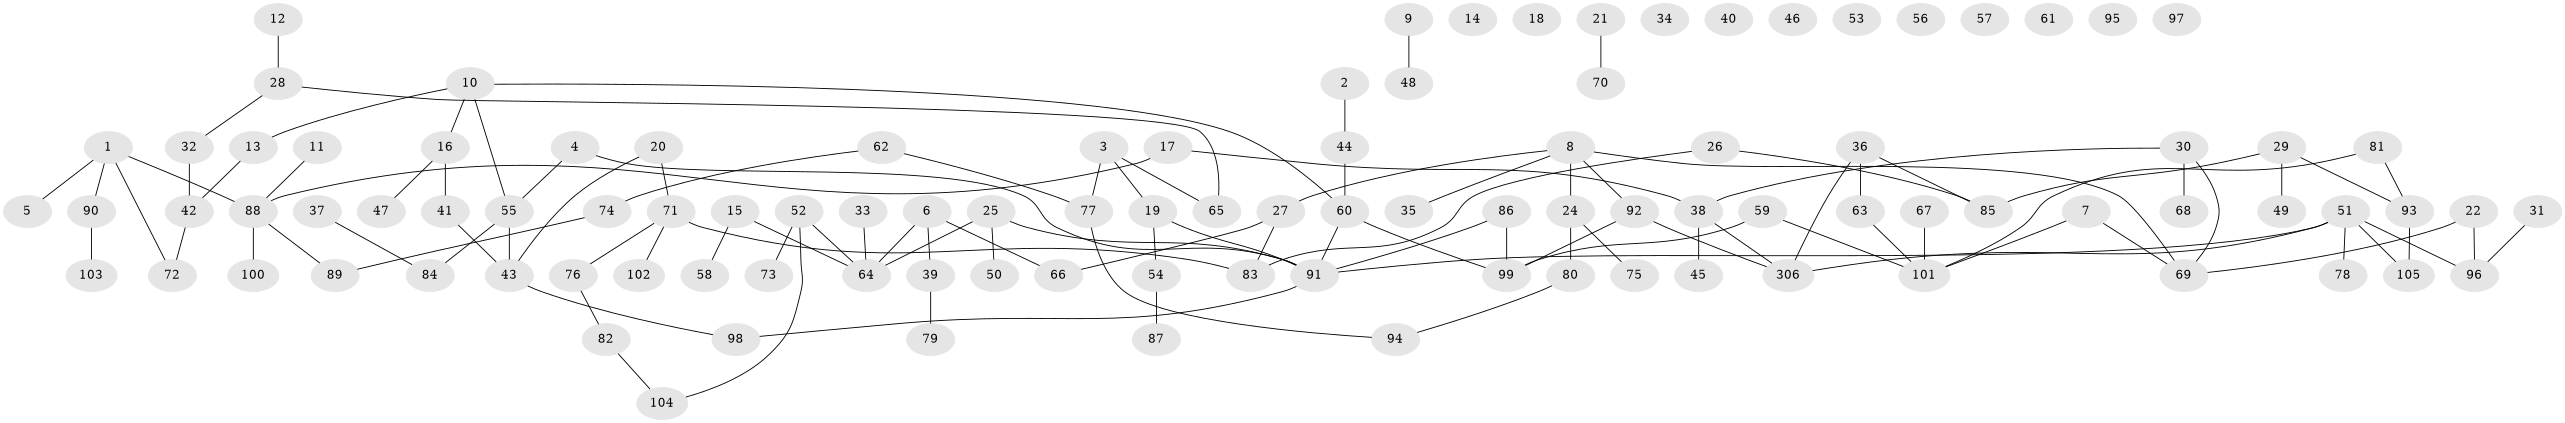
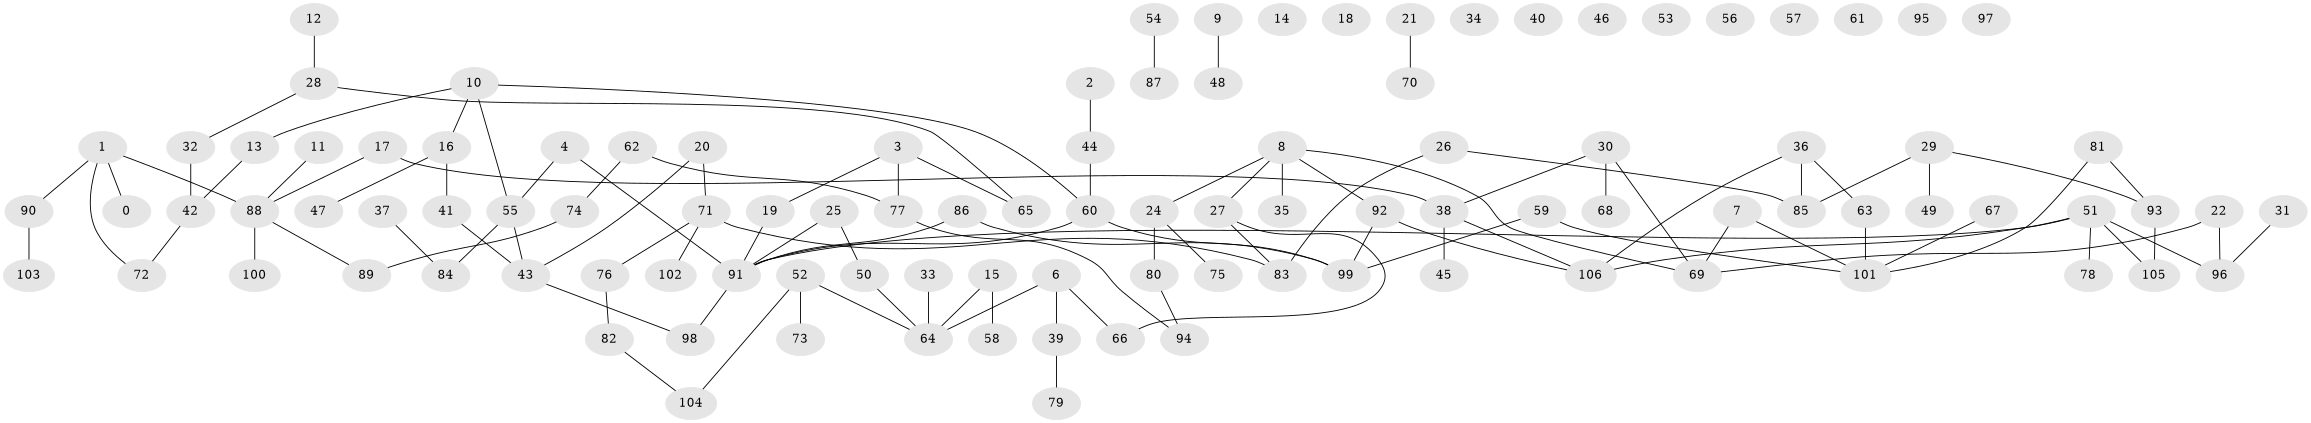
node "5": label "5" -> "0"
edge "19" -- "54": removed
edge "25" -- "64": now "50" -- "64"
node "306": label "306" -> "106"
